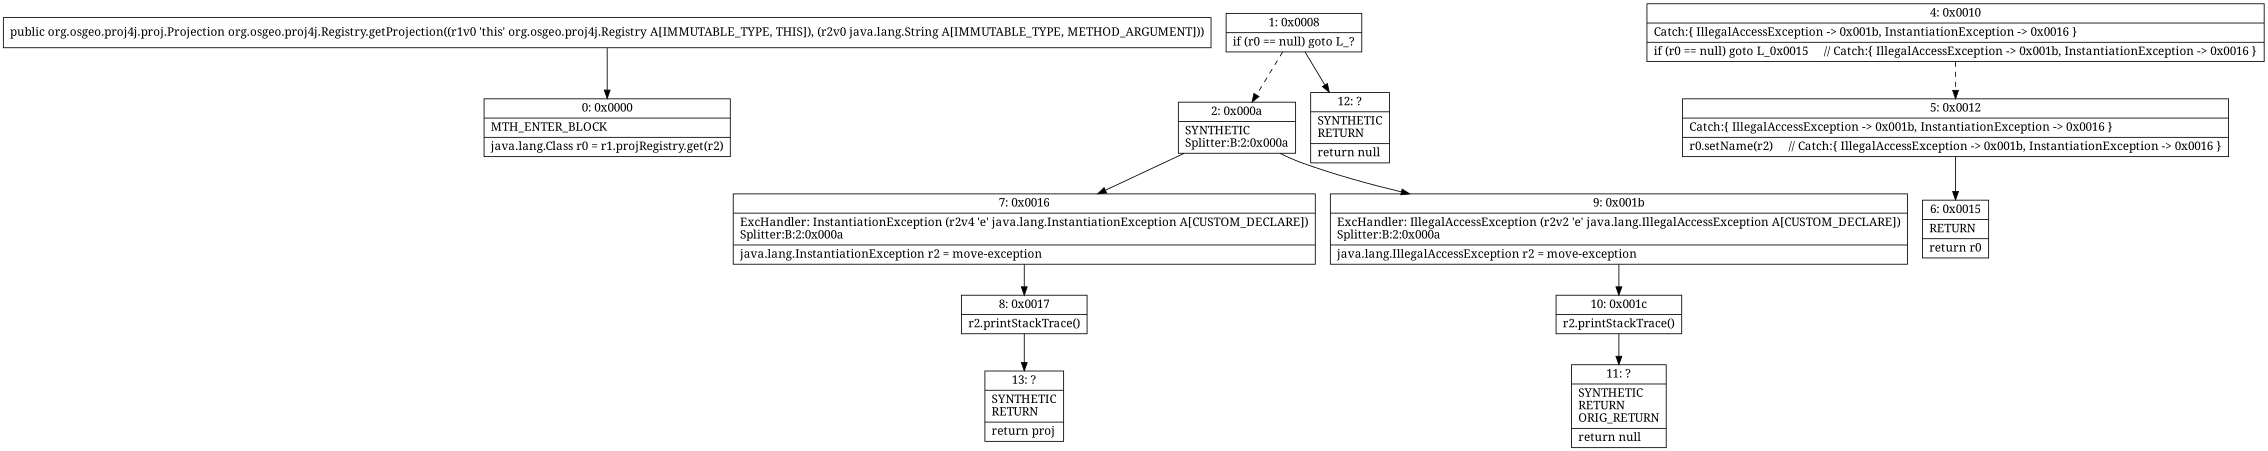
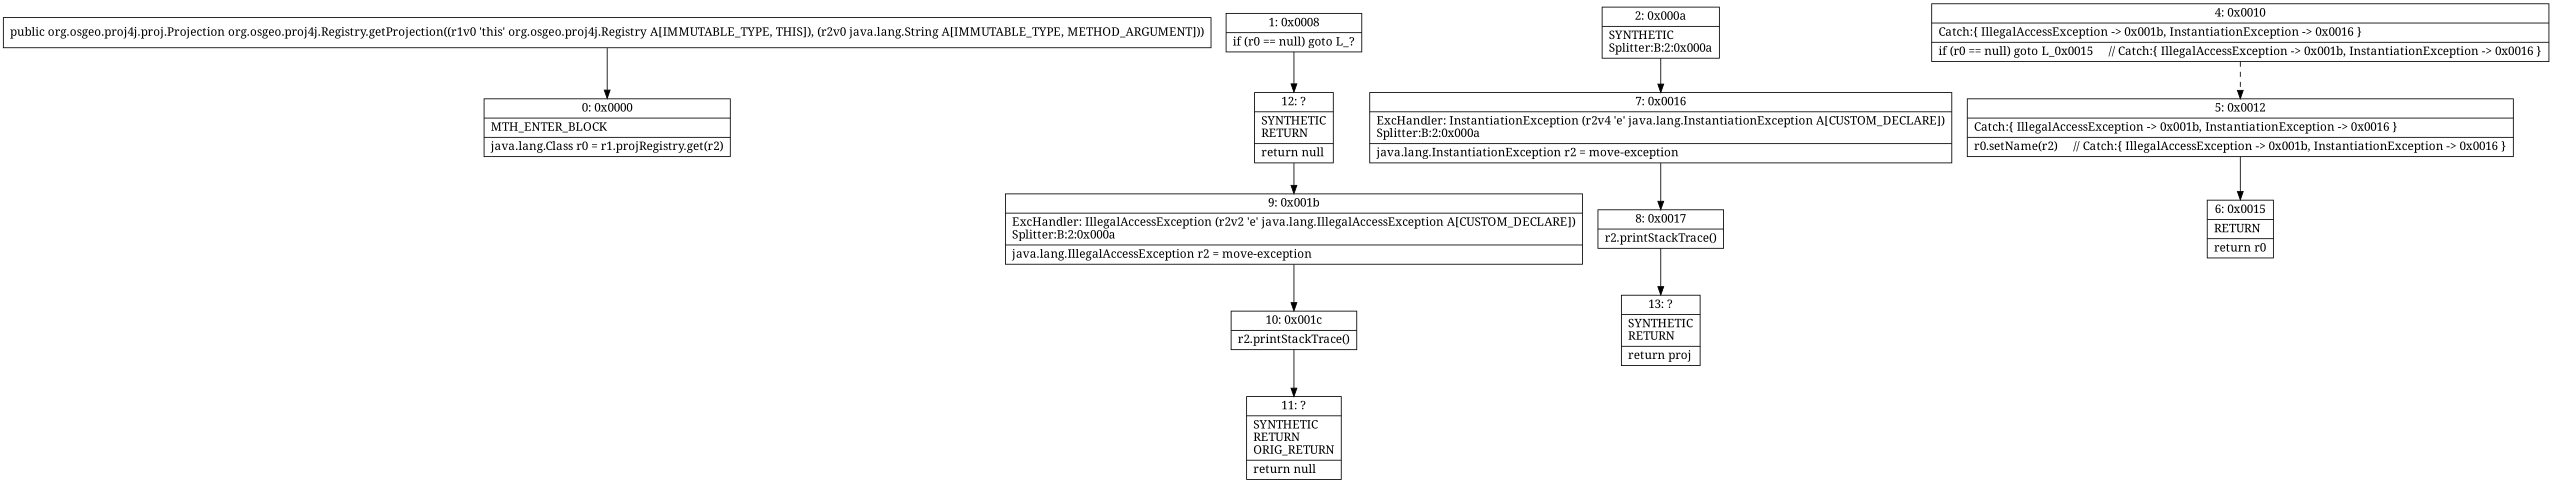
edge "1: 0x0008" -> "2: 0x000a": removed
edge "2: 0x000a" -> "9: 0x001b": now "12: ?" -> "9: 0x001b"
